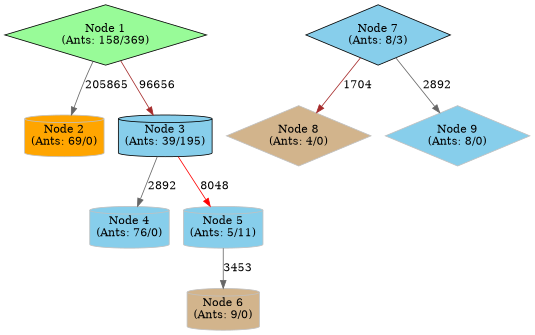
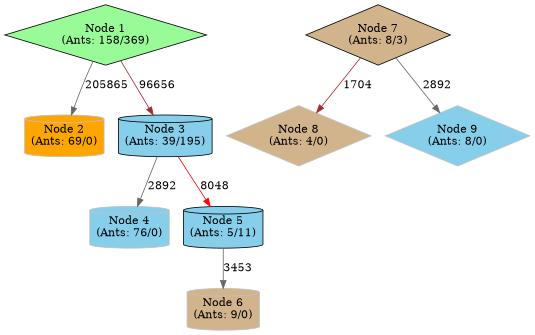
node "Node 7 (Ants: 8/3)": fillcolor skyblue -> tan
node "Node 5 (Ants: 5/11)": color gray -> black
